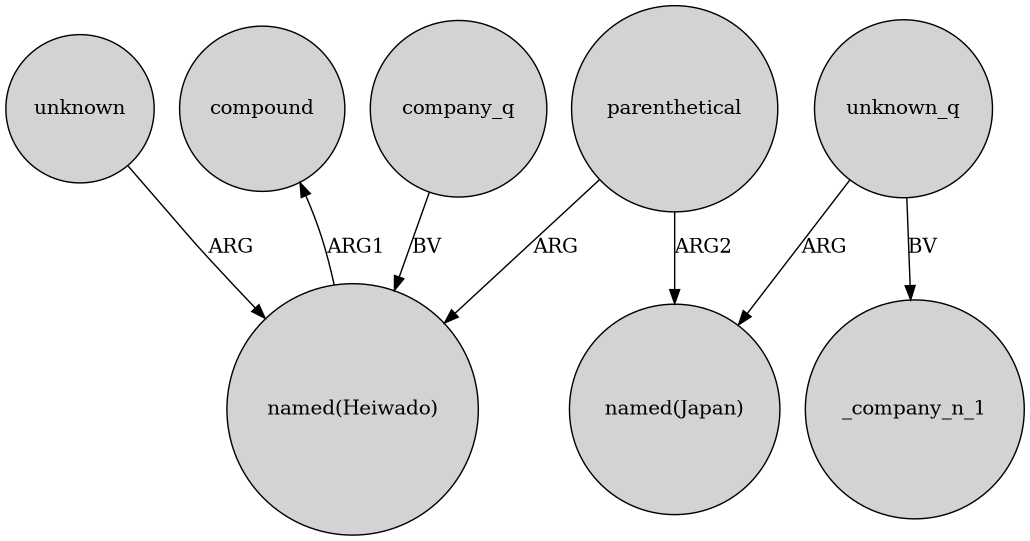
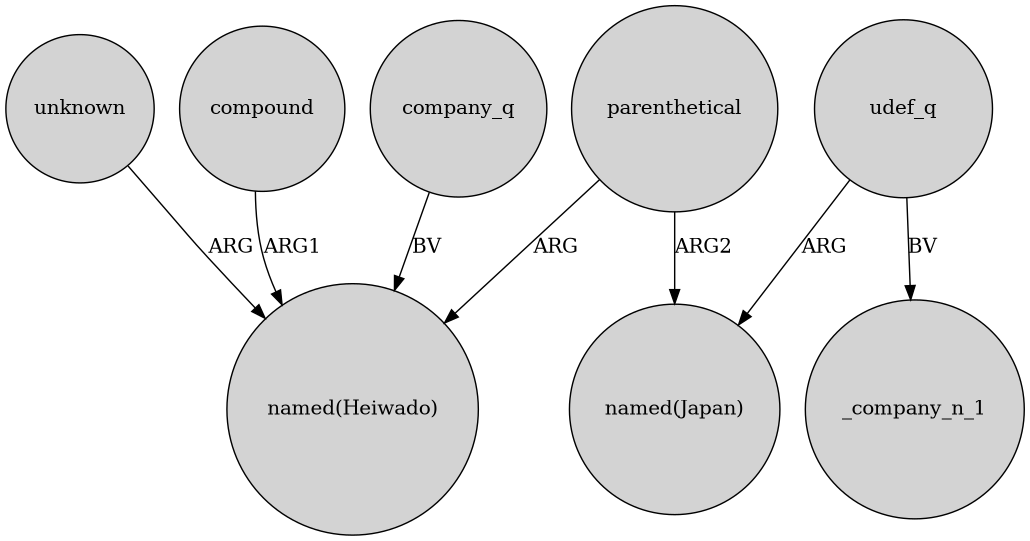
node "unknown_q": label "unknown_q" -> "udef_q"
edge "named(Heiwado)" -> "compound": reversed
